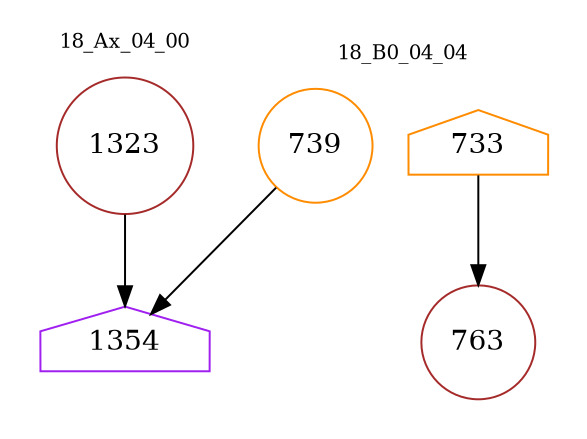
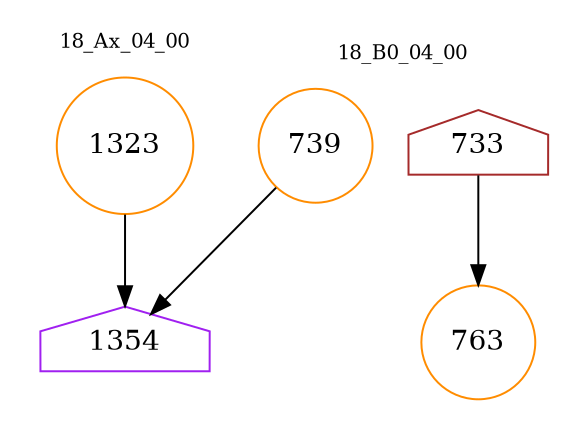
cluster "18_B0_04_04": label "18_B0_04_04" -> "18_B0_04_00"
node "1323": color brown -> darkorange
node "733": color darkorange -> brown
node "763": color brown -> darkorange
